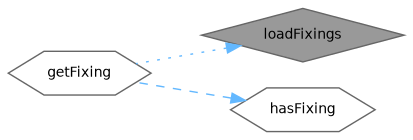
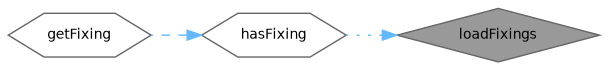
edge "getFixing" -> "loadFixings": now "hasFixing" -> "loadFixings"
